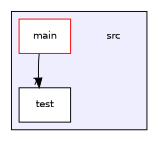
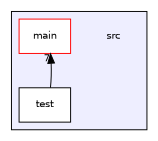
edge "main" -> "test": reversed
